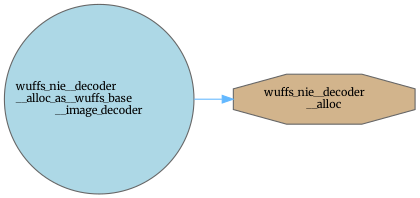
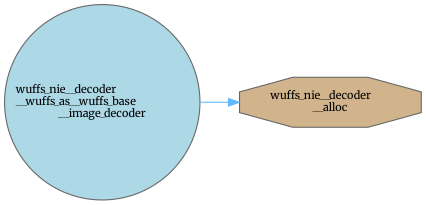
node "wuffs_nie__decoder __alloc_as__wuffs_base __image_decoder": label "wuffs_nie__decoder __alloc_as__wuffs_base __image_decoder" -> "wuffs_nie__decoder __wuffs_as__wuffs_base __image_decoder"
